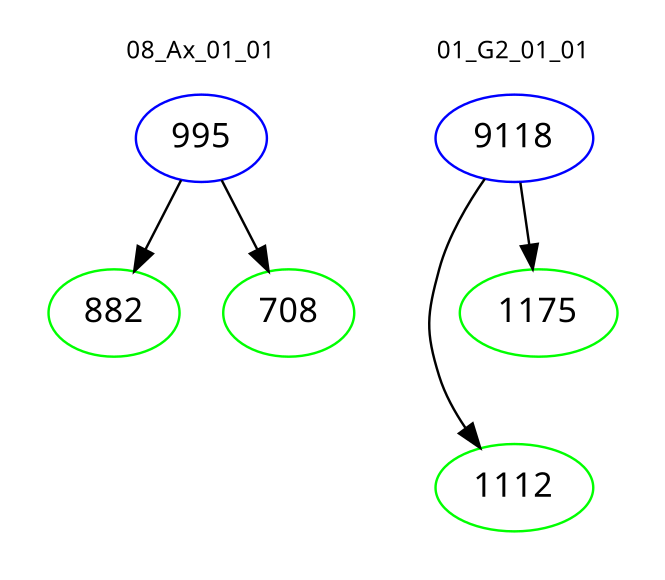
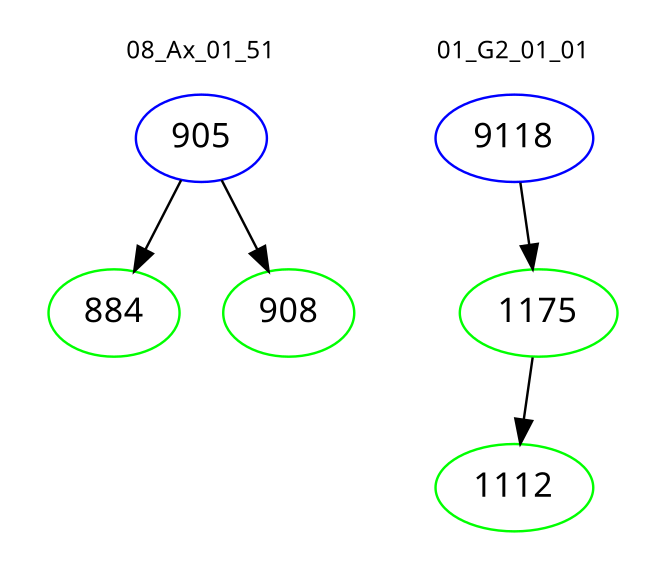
cluster "08_Ax_01_01": label "08_Ax_01_01" -> "08_Ax_01_51"
node "995": label "995" -> "905"
edge "9118" -> "1112": now "1175" -> "1112"
node "882": label "882" -> "884"
node "708": label "708" -> "908"
